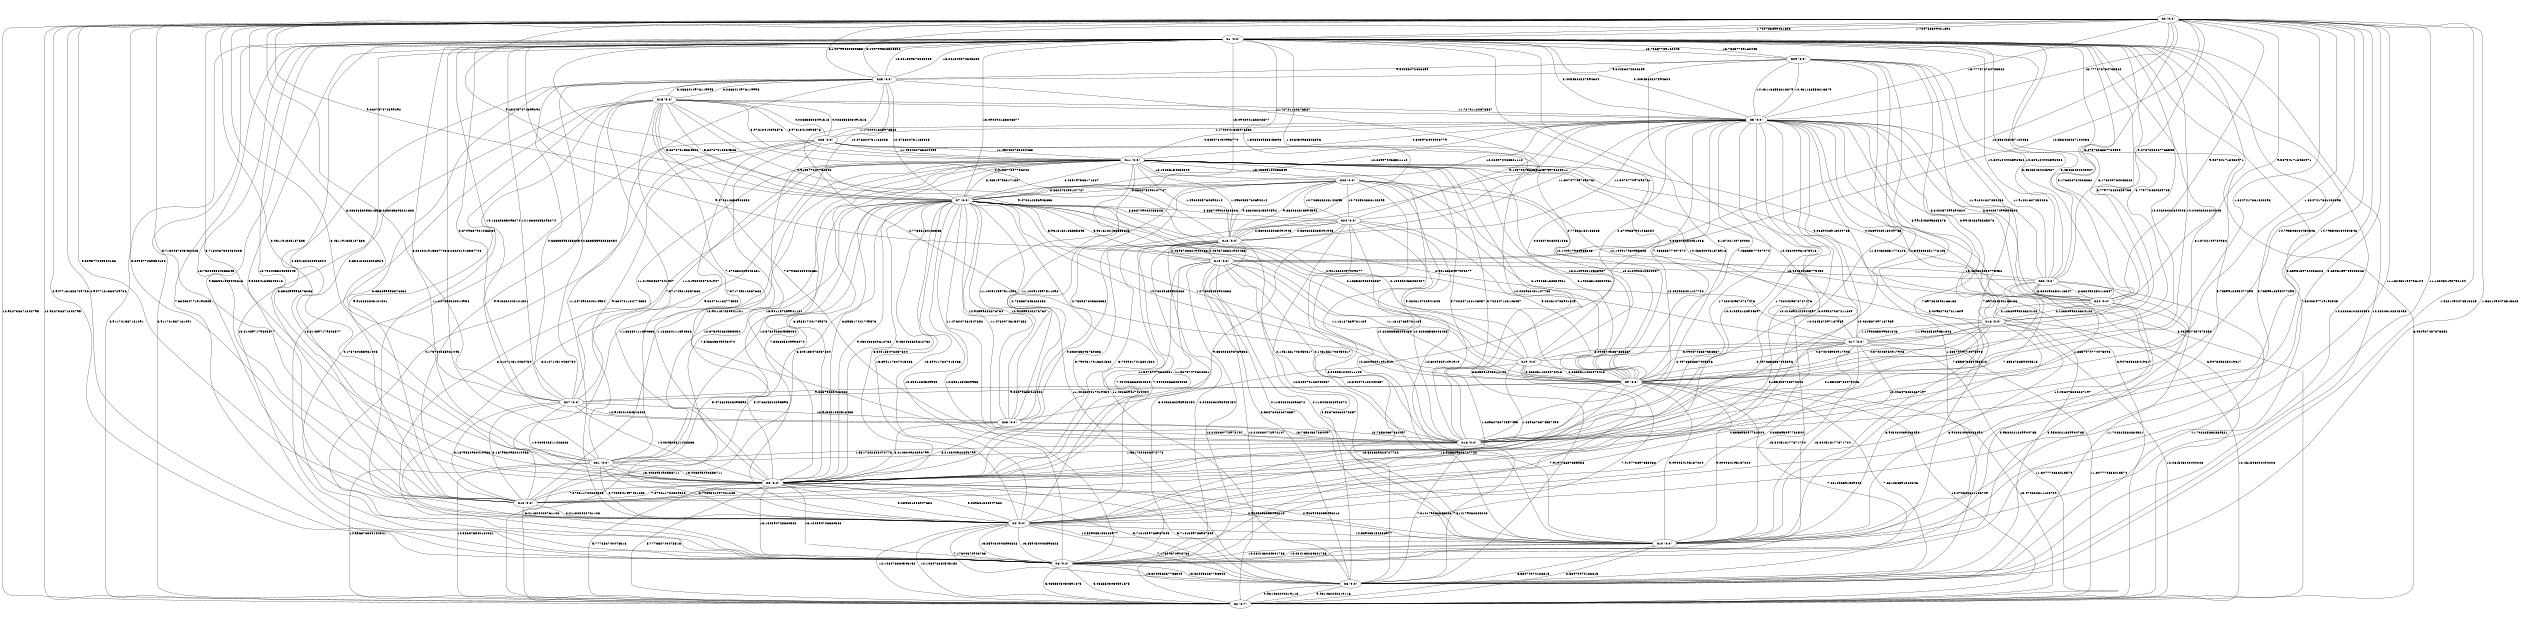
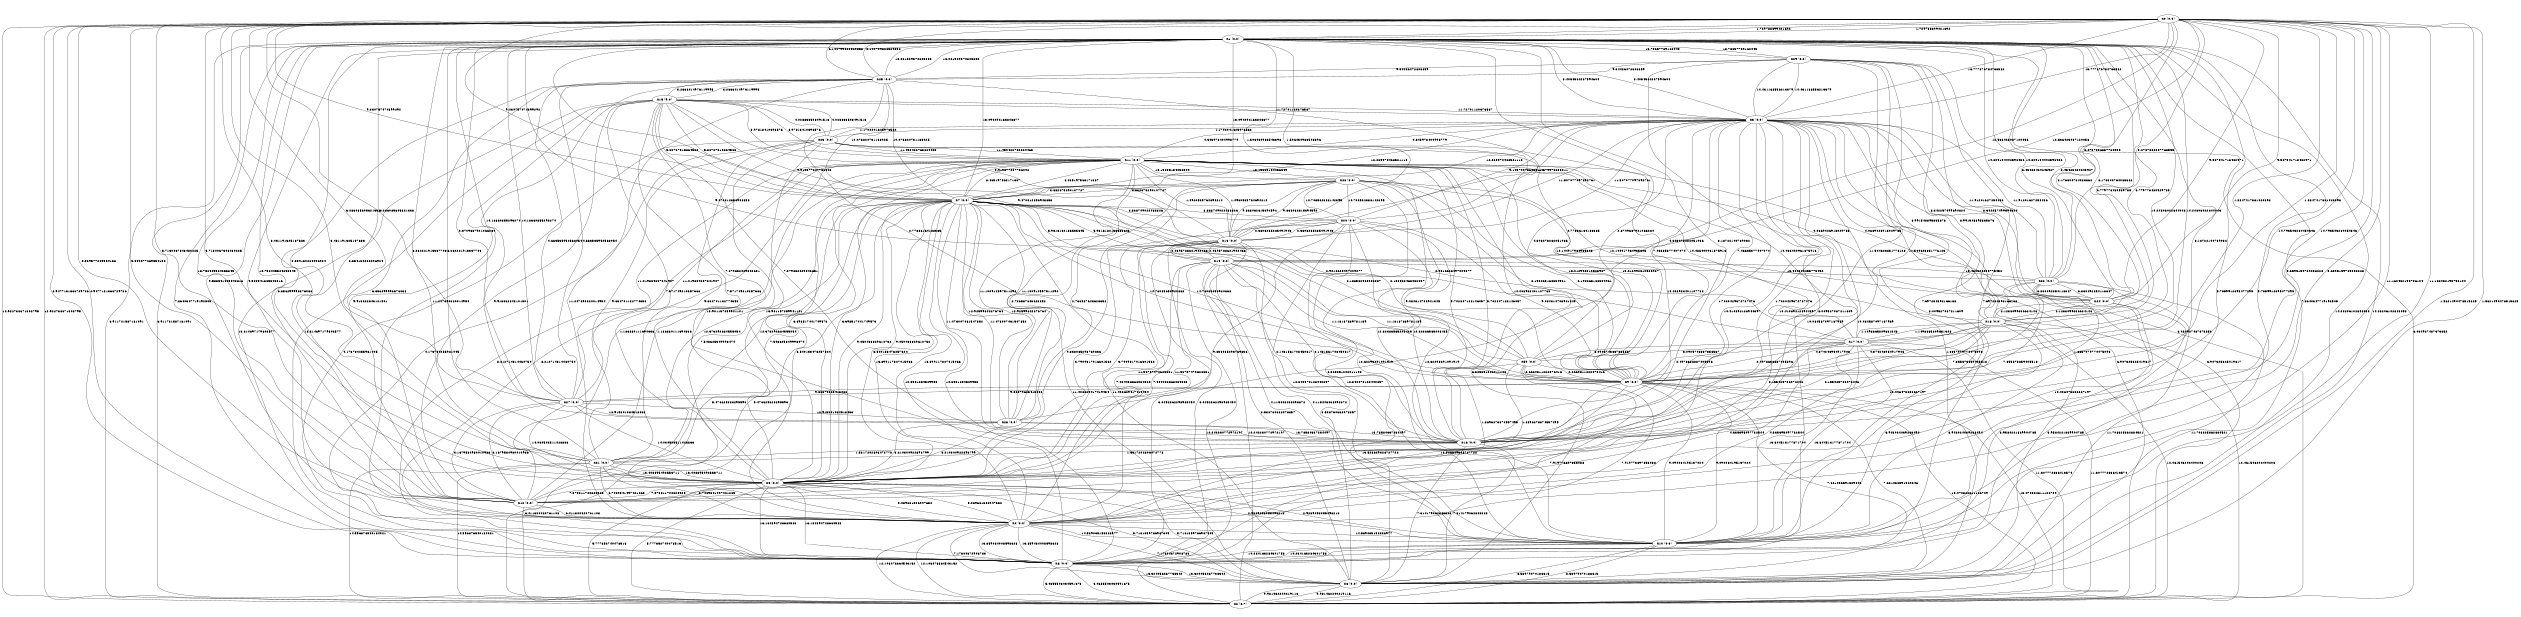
node "n19 (0.0)": label "n19 (0.0)" -> "n59 (0.0)"
